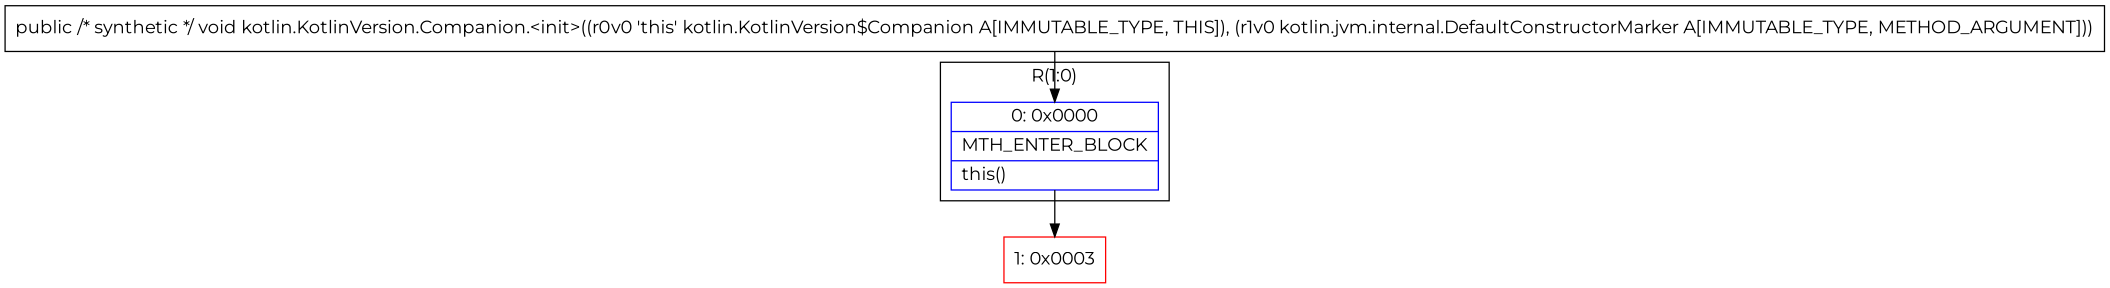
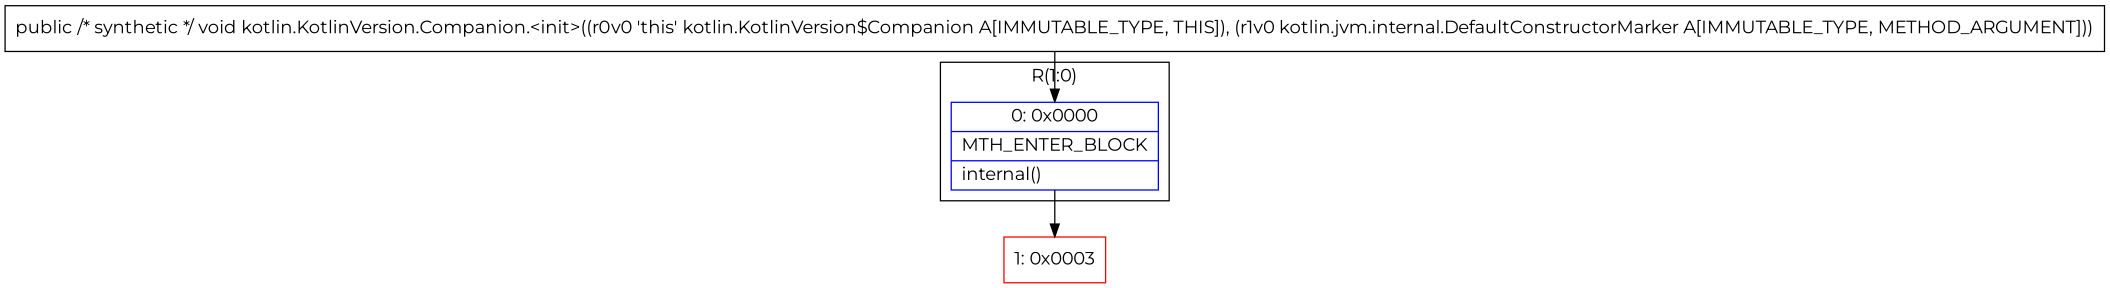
node "0: 0x0000": text "this()" -> "internal()"
